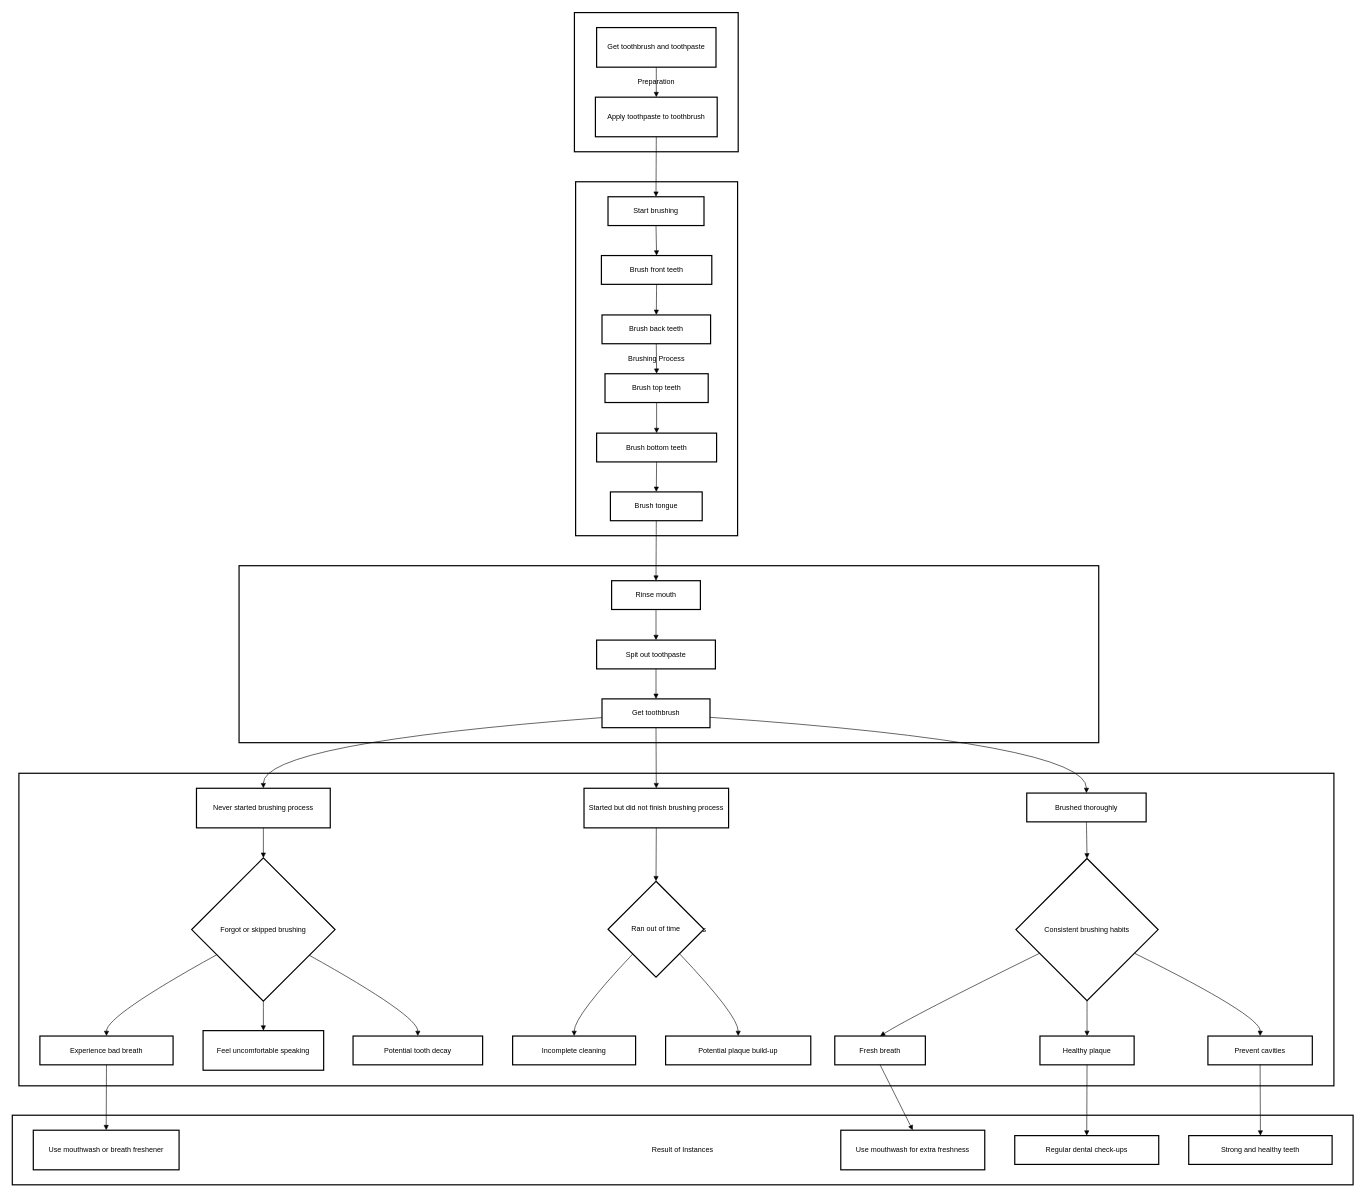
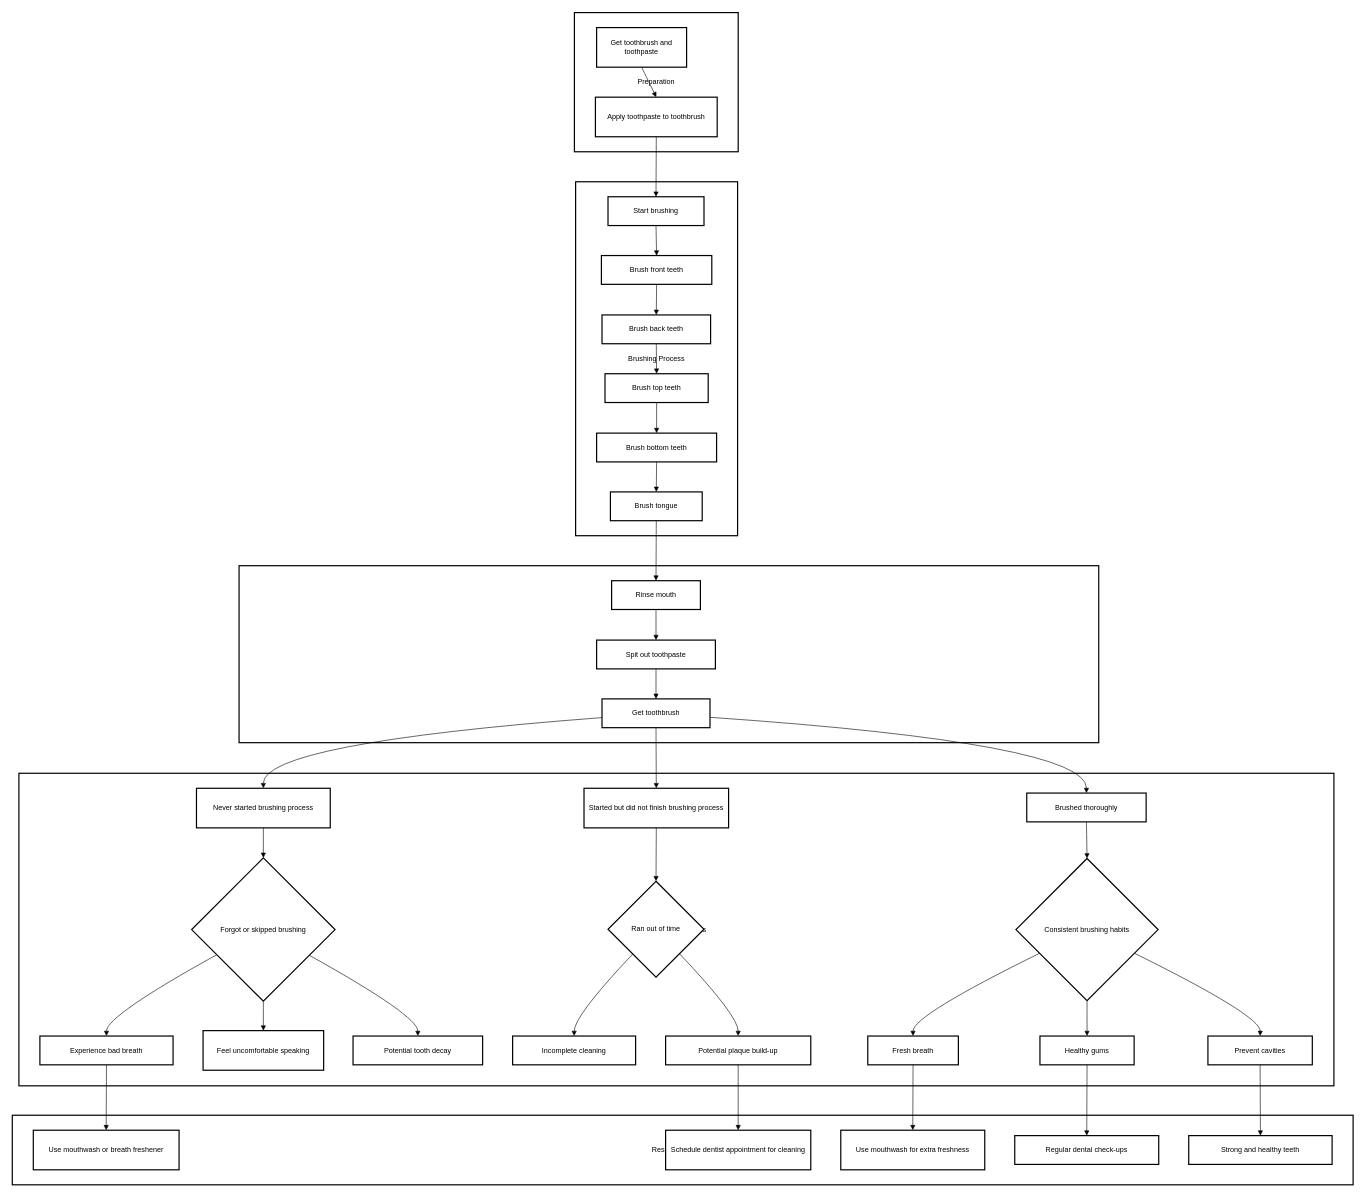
node "Get toothbrush and toothpaste": size 119x40 -> 90x40
node "Fresh breath": moved (880, 1050) -> (913, 1050)
node "Healthy plaque": label "Healthy plaque" -> "Healthy gums"
edge "Potential plaque build-up" -> "Schedule dentist appointment for cleaning": added
node "Schedule dentist appointment for cleaning": added
